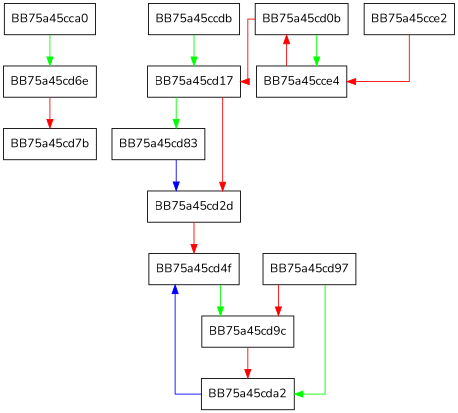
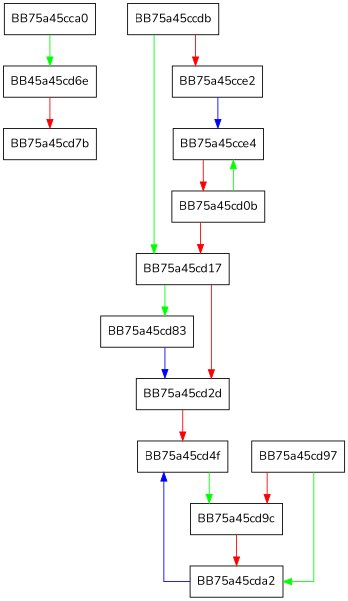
edge "BB75a45ccdb" -> "BB75a45cce2": added
node "BB75a45cd6e": label "BB75a45cd6e" -> "BB45a45cd6e"
edge "BB75a45cce2" -> "BB75a45cce4": color red -> blue
